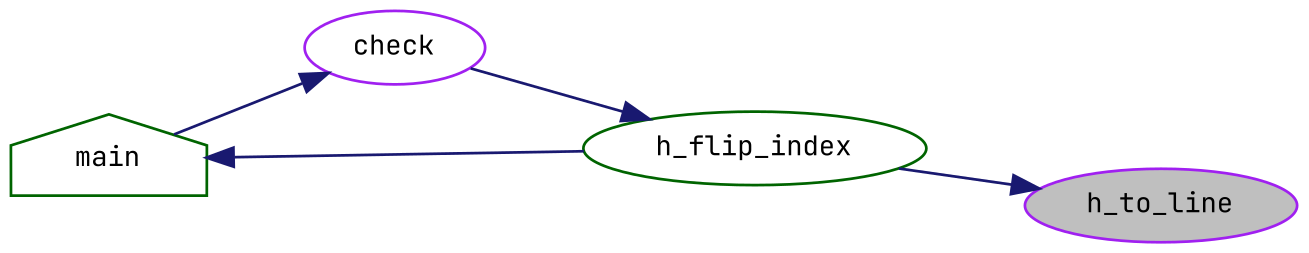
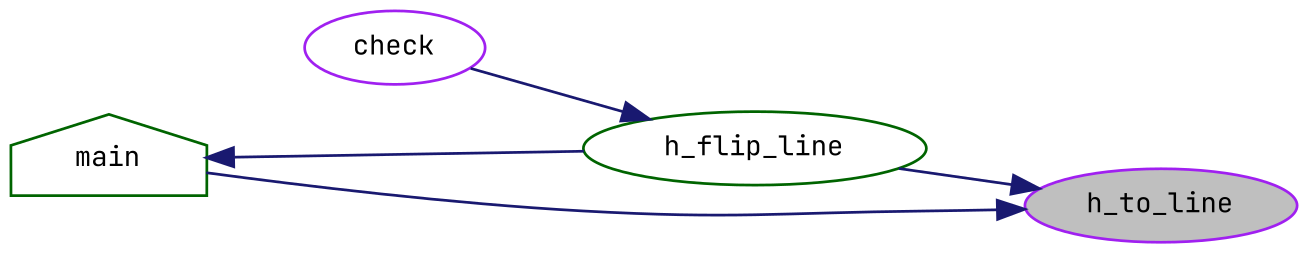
edge "main" -> "check": now "main" -> "h_to_line"
node "h_flip_index": label "h_flip_index" -> "h_flip_line"
